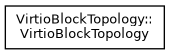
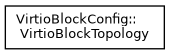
node "VirtioBlockTopology:: VirtioBlockTopology": label "VirtioBlockTopology:: VirtioBlockTopology" -> "VirtioBlockConfig:: VirtioBlockTopology"
